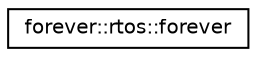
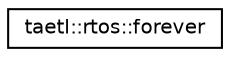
node "forever::rtos::forever": label "forever::rtos::forever" -> "taetl::rtos::forever"
